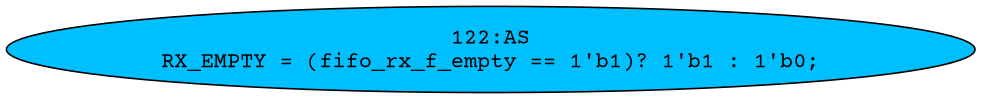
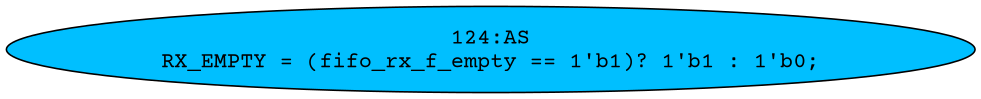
node "122:AS RX_EMPTY = (fifo_rx_f_empty == 1'b1)? 1'b1 : 1'b0;": label "122:AS RX_EMPTY = (fifo_rx_f_empty == 1'b1)? 1'b1 : 1'b0;" -> "124:AS RX_EMPTY = (fifo_rx_f_empty == 1'b1)? 1'b1 : 1'b0;"
